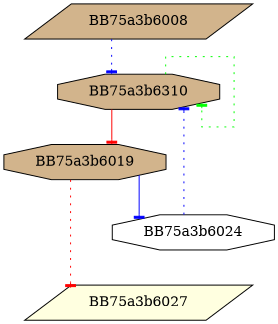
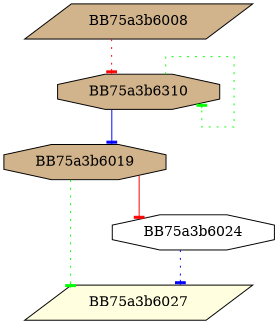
edge "BB75a3b6008" -> "BB75a3b6310": color blue -> red
edge "BB75a3b6310" -> "BB75a3b6019": color red -> blue
edge "BB75a3b6024" -> "BB75a3b6310": now "BB75a3b6024" -> "BB75a3b6027"
edge "BB75a3b6019" -> "BB75a3b6024": color blue -> red
edge "BB75a3b6019" -> "BB75a3b6027": color red -> green
